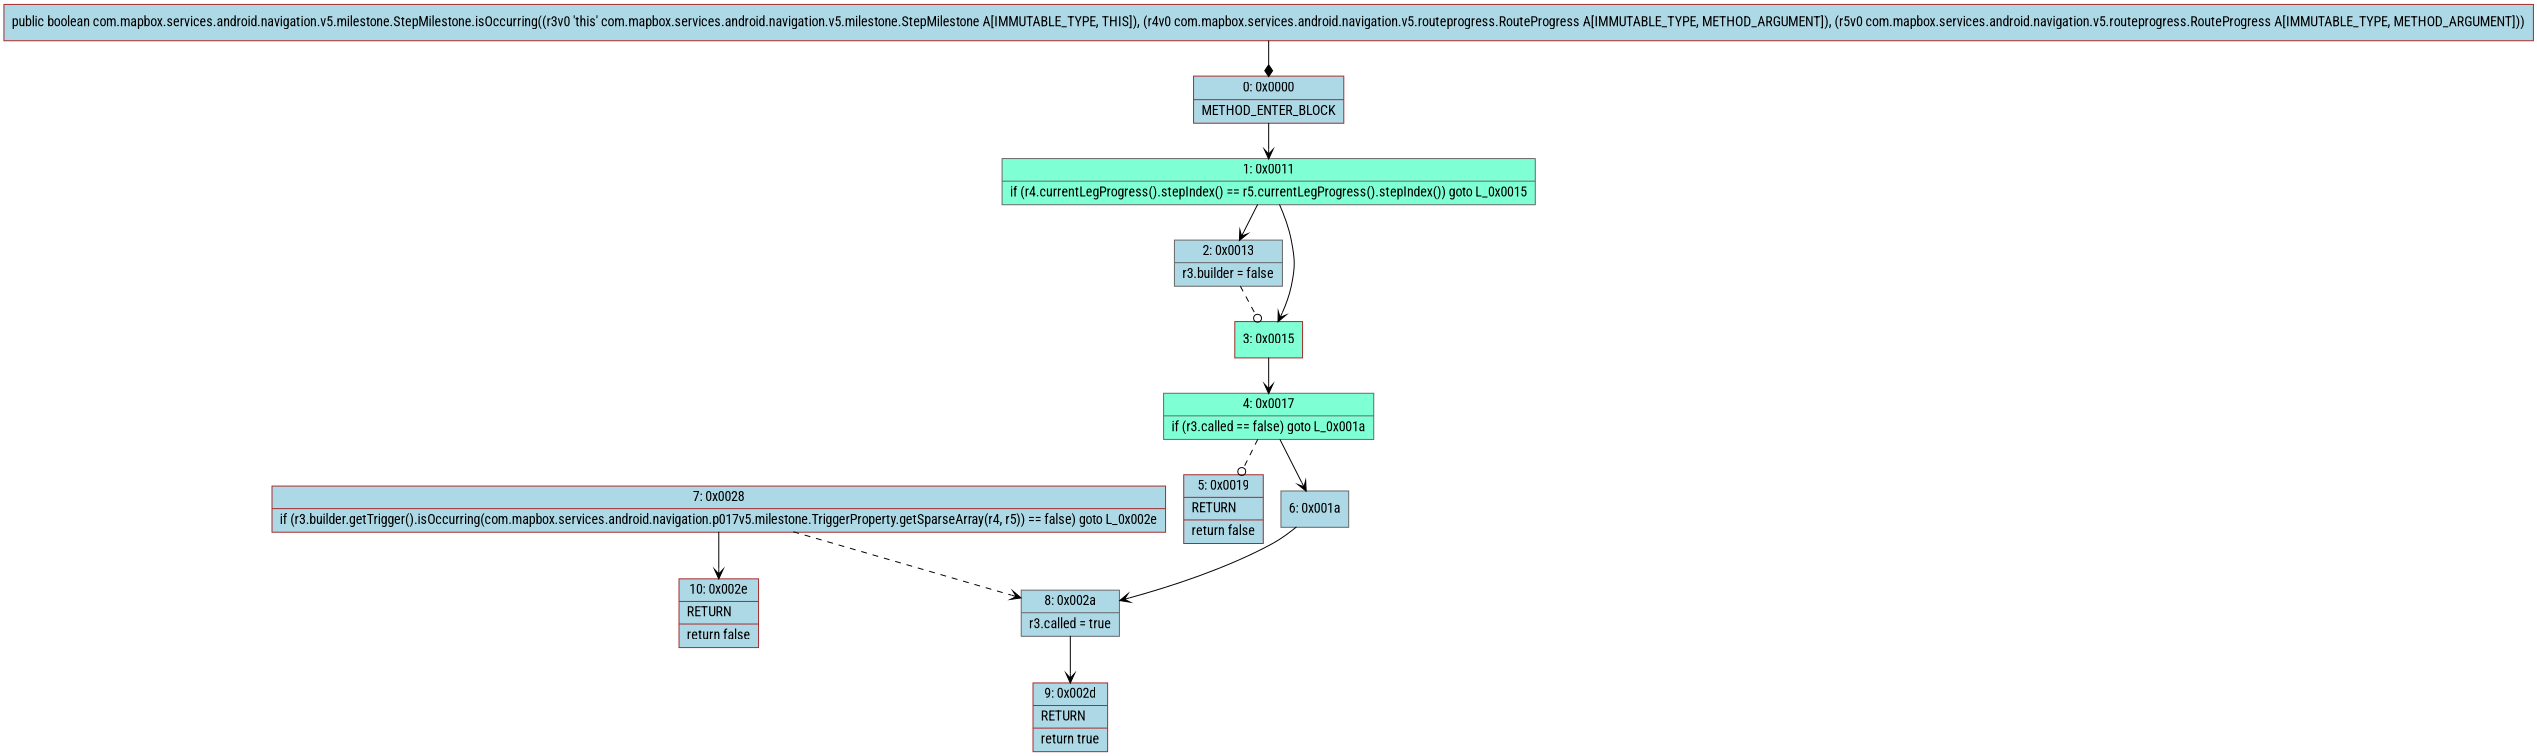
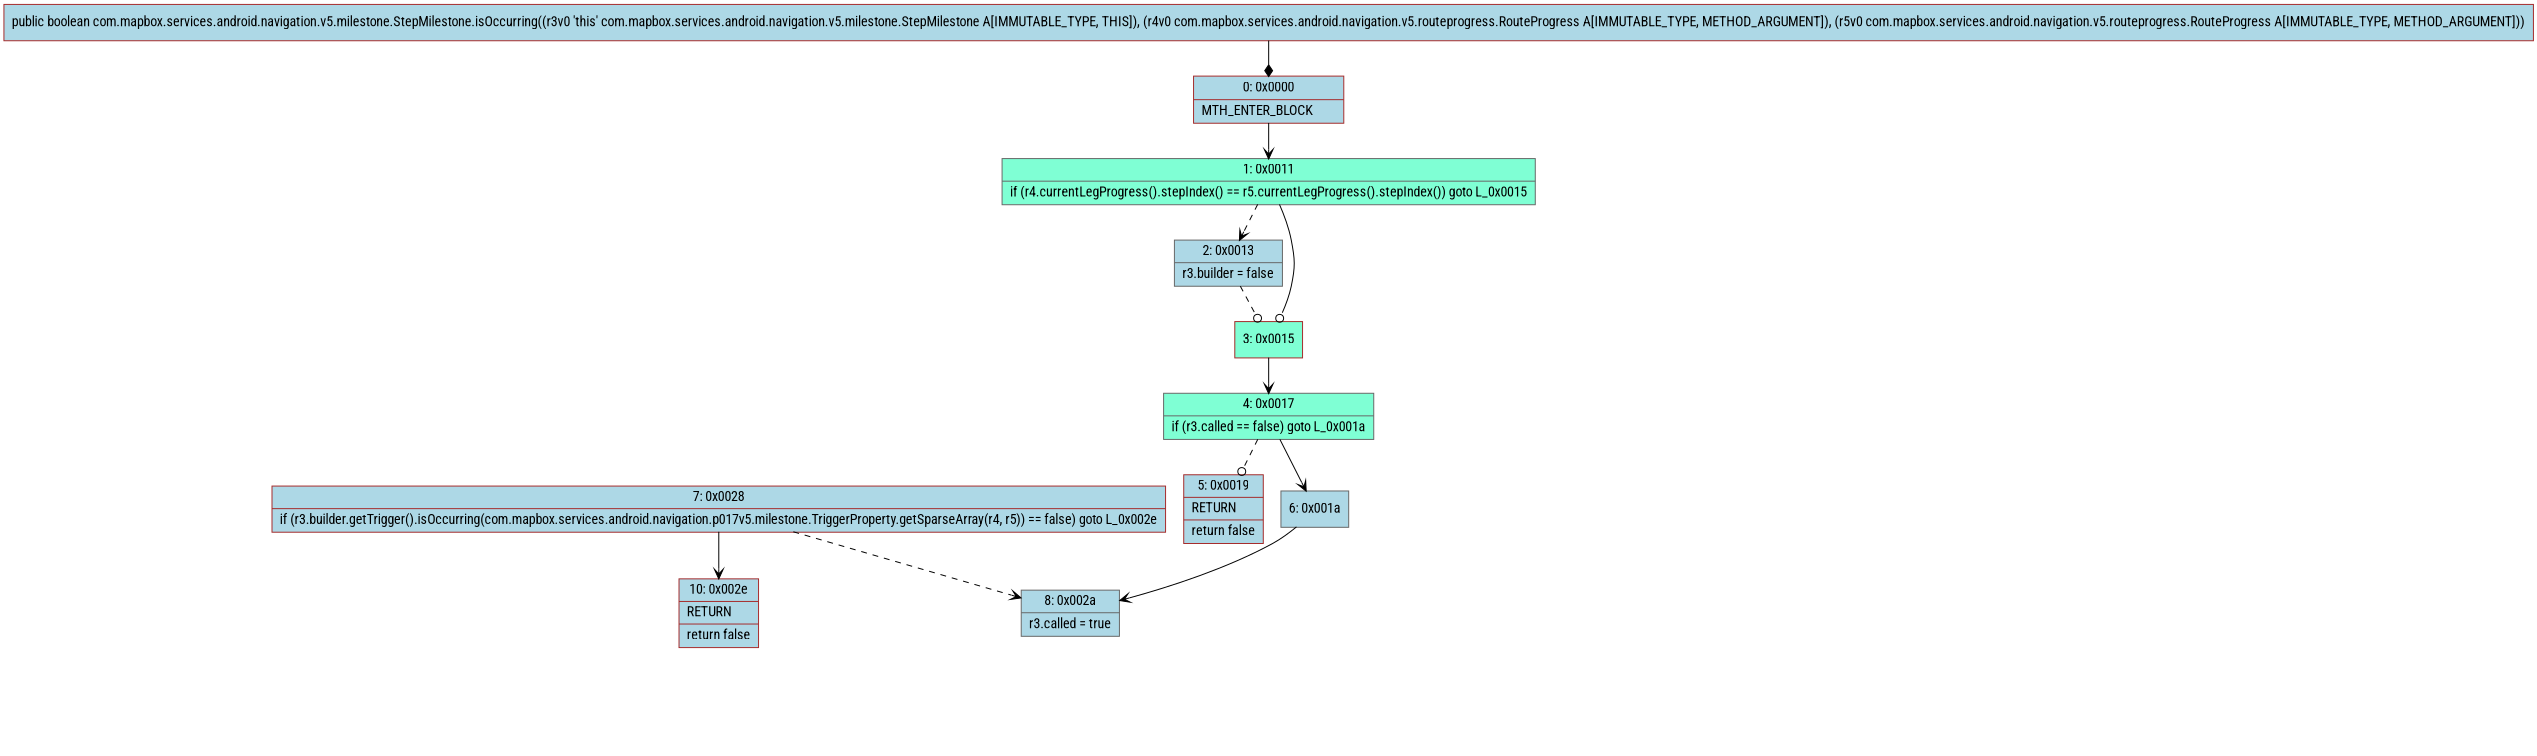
node "0: 0x0000": text "METHOD_ENTER_BLOCK" -> "MTH_ENTER_BLOCK"
edge "1: 0x0011" -> "2: 0x0013": style solid -> dashed
edge "1: 0x0011" -> "3: 0x0015": arrowhead vee -> odot
node "9: 0x002d": removed
